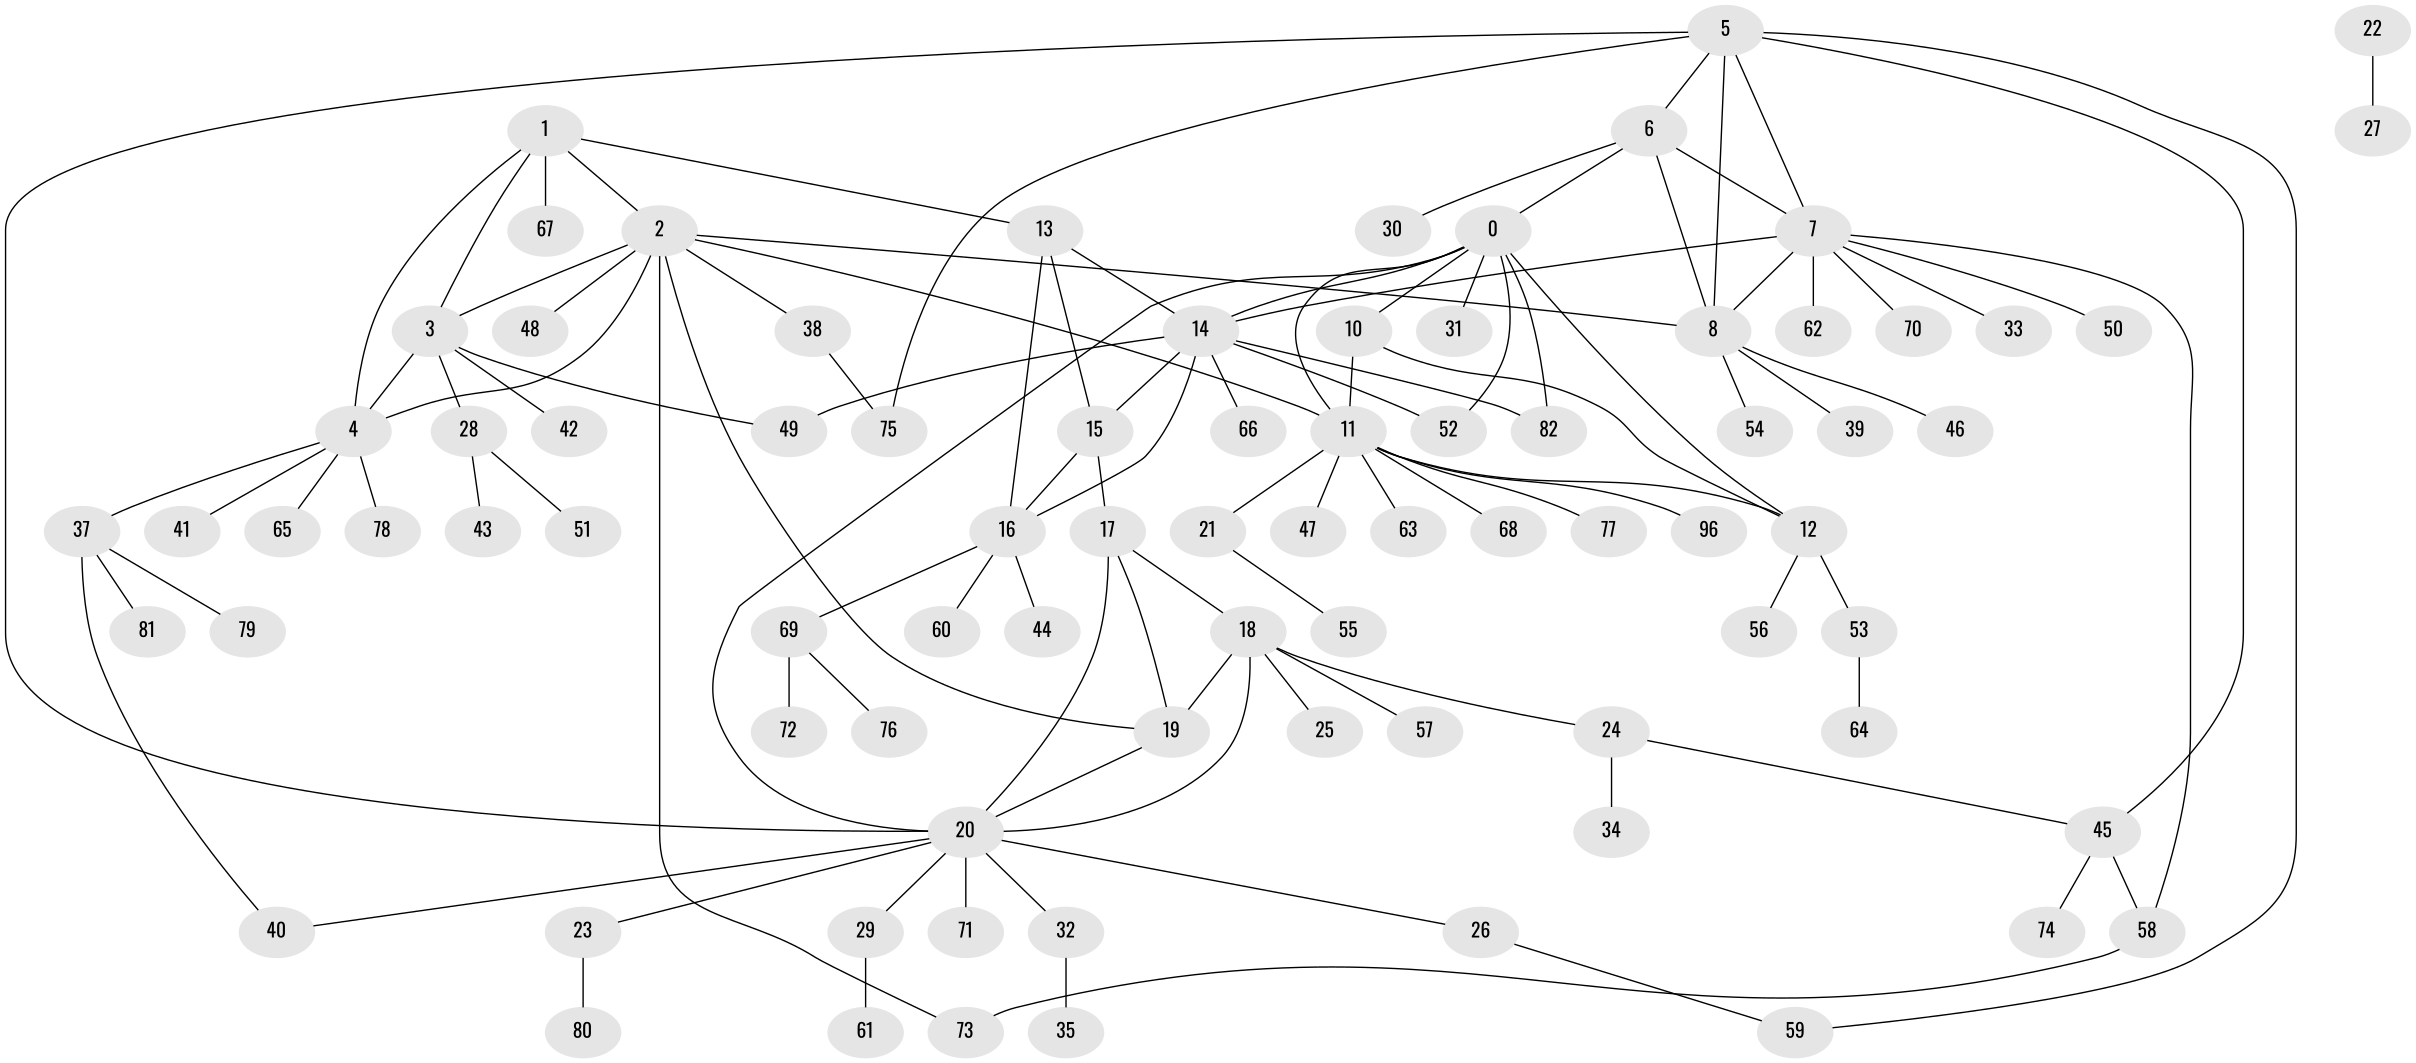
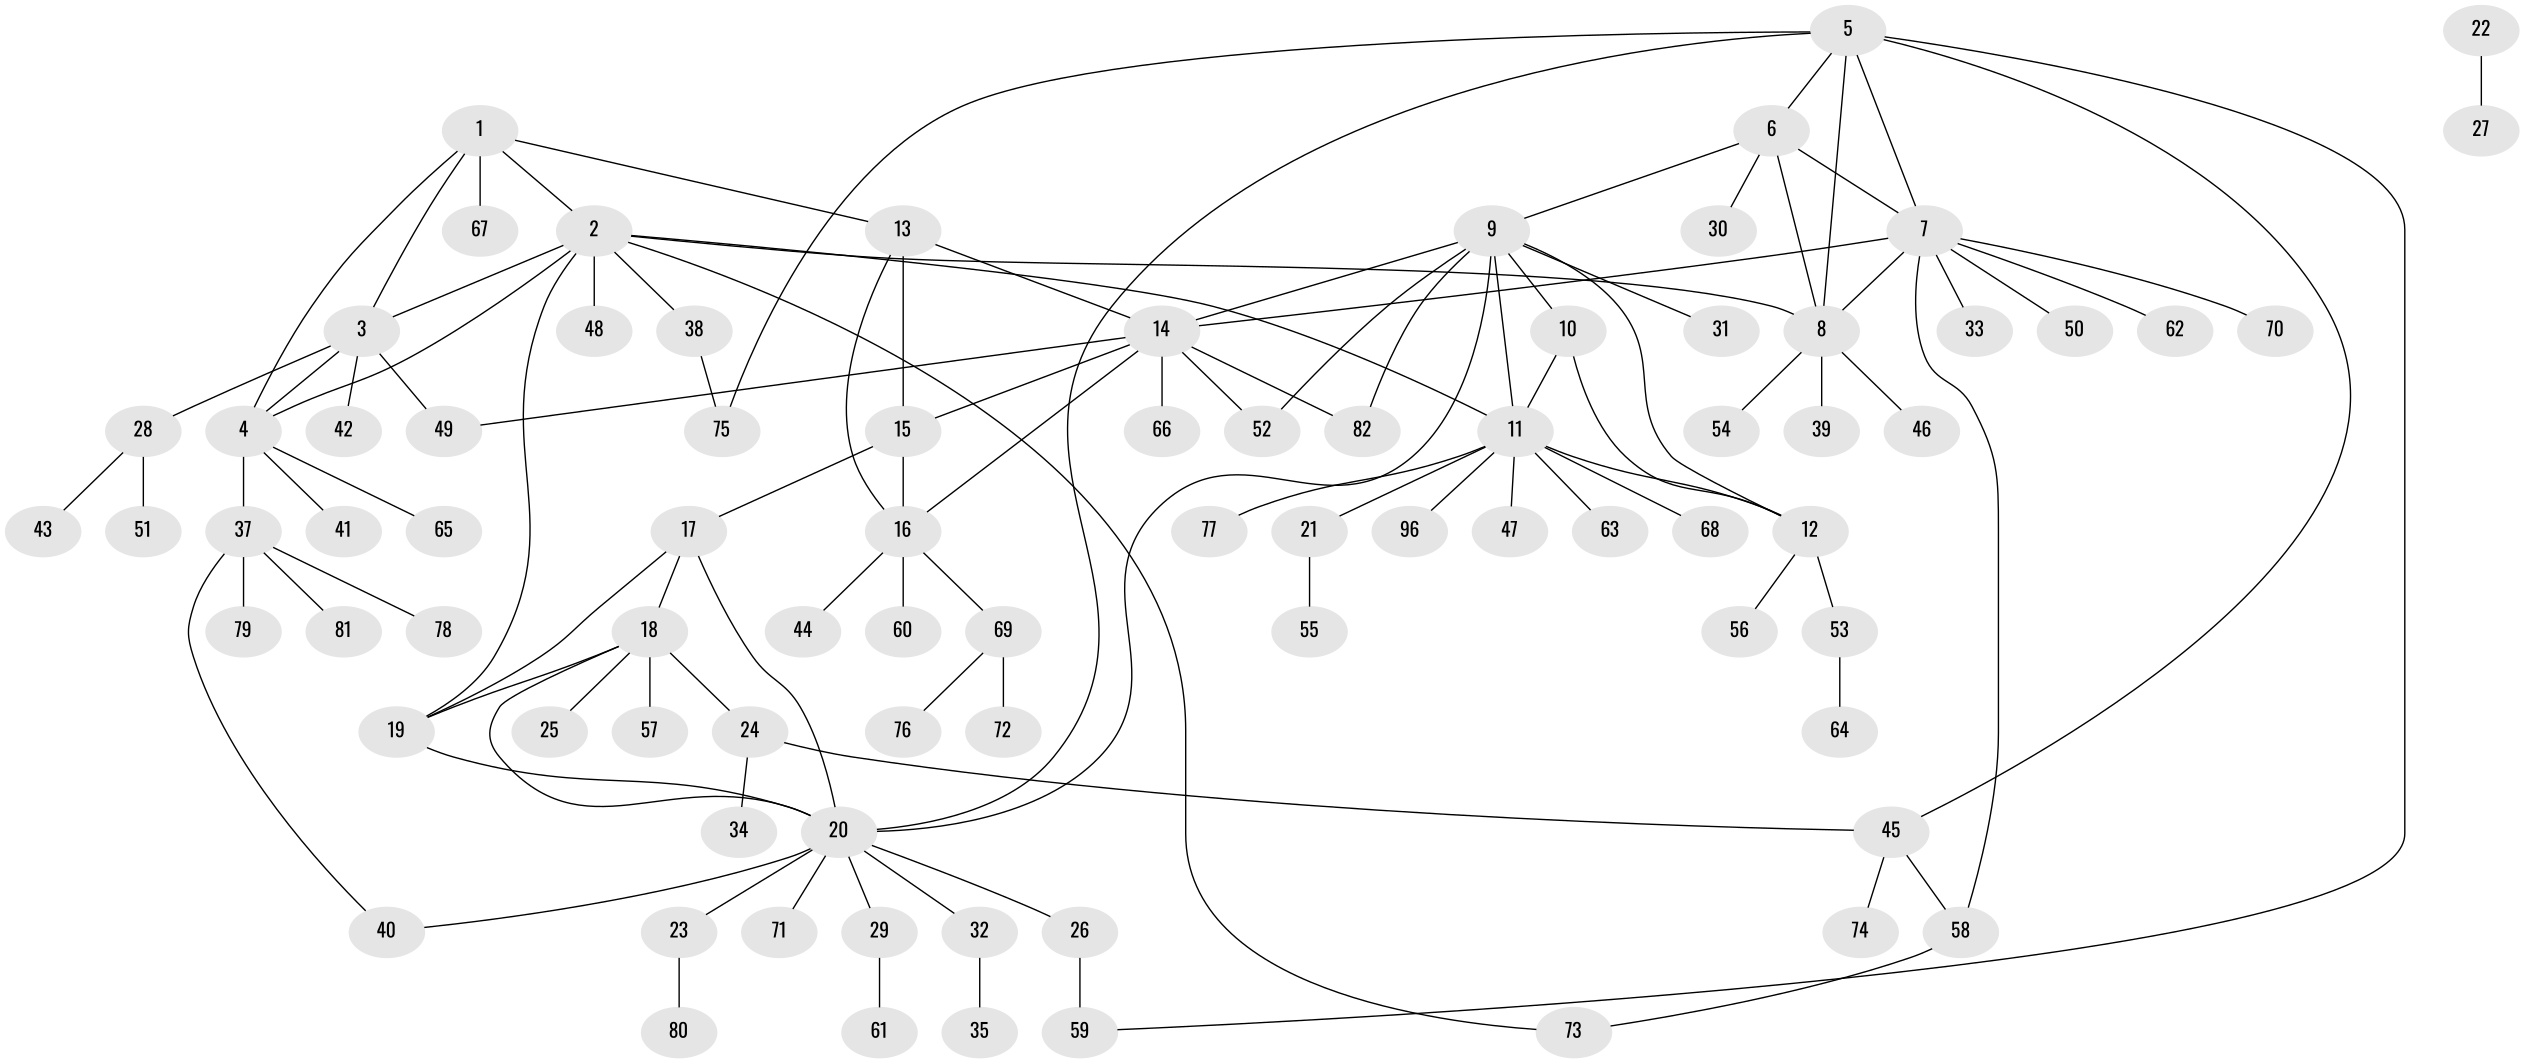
node "0": label "0" -> "9"
edge "4" -- "78": now "37" -- "78"
